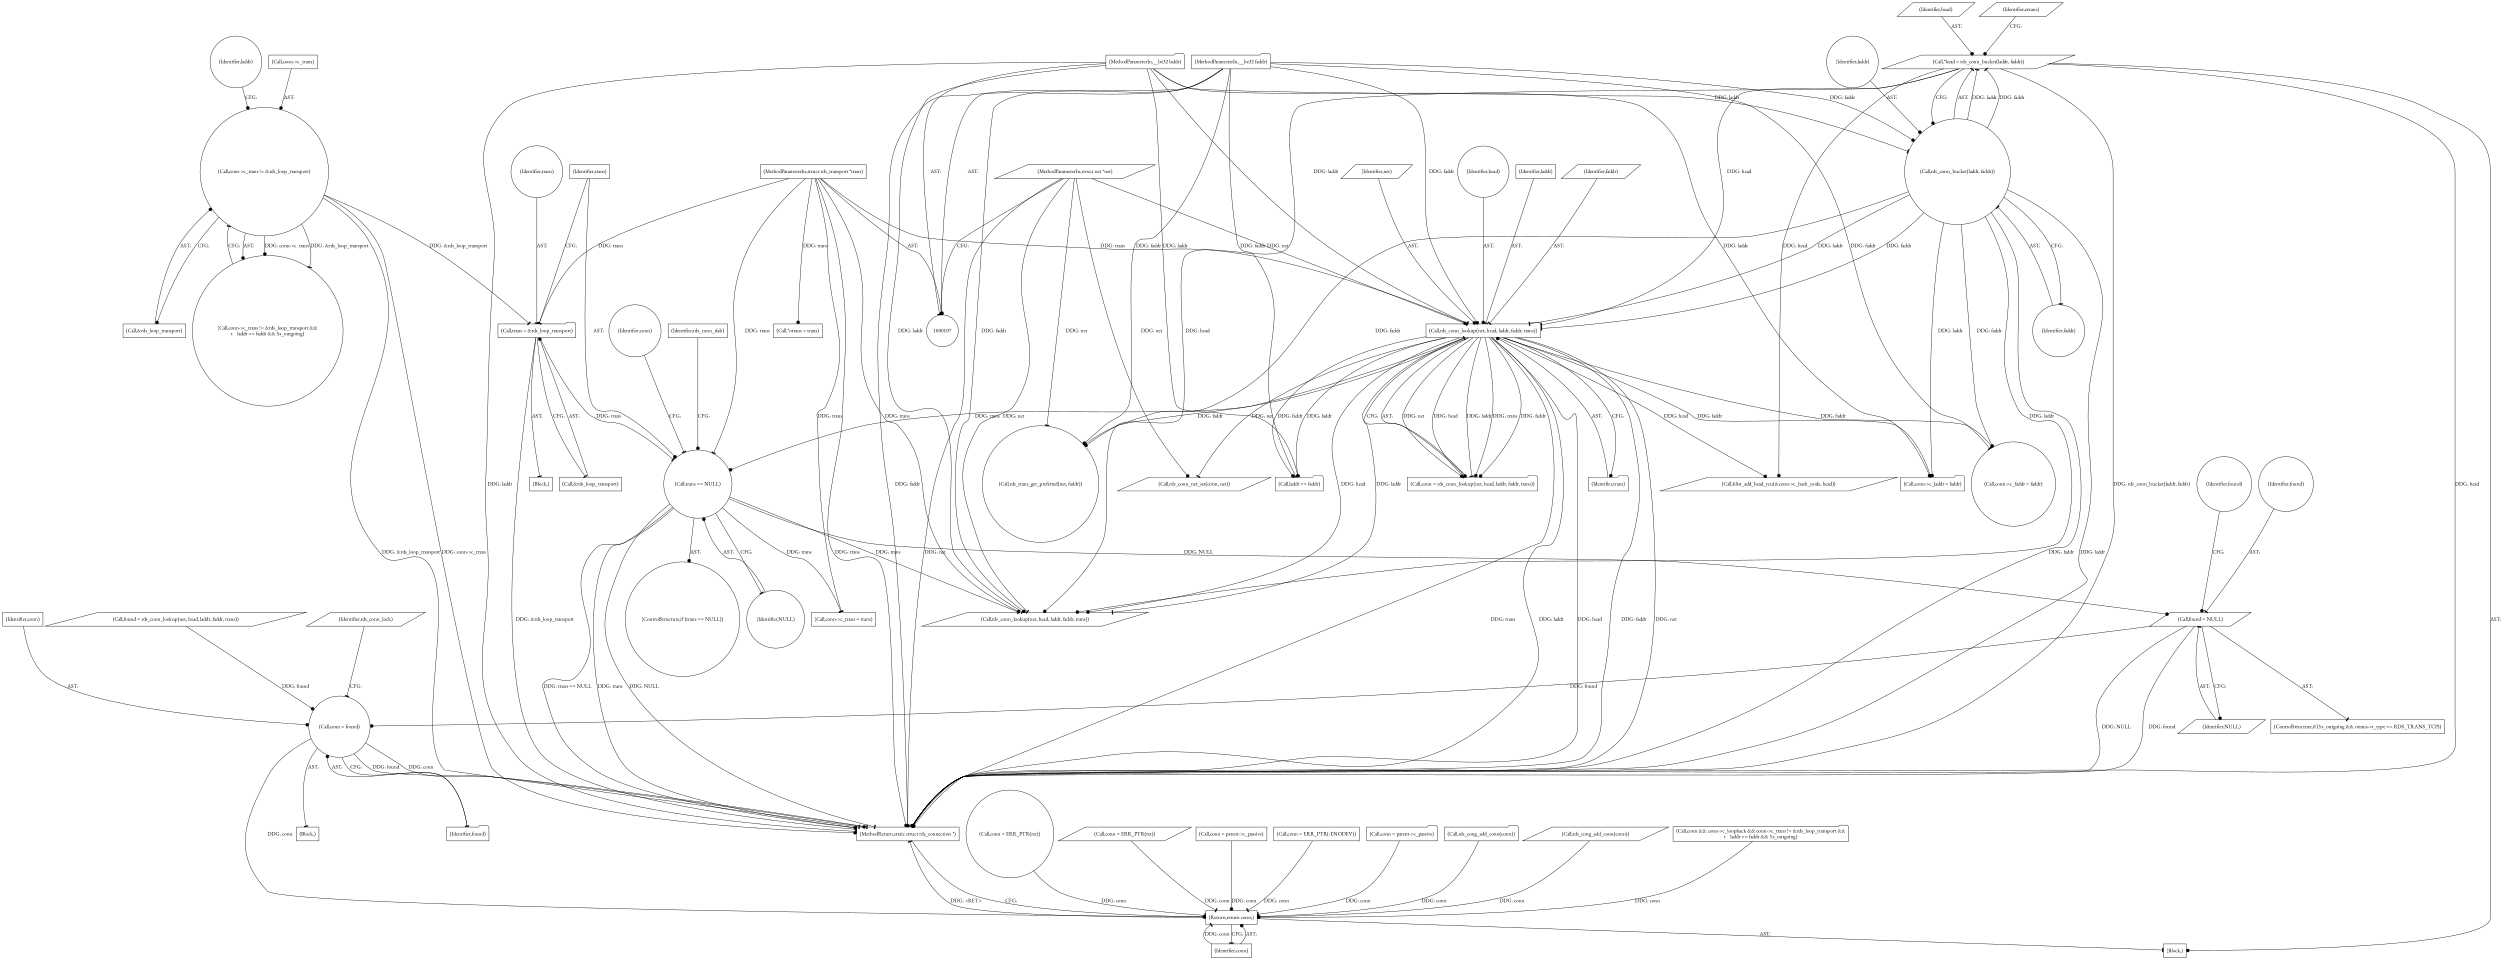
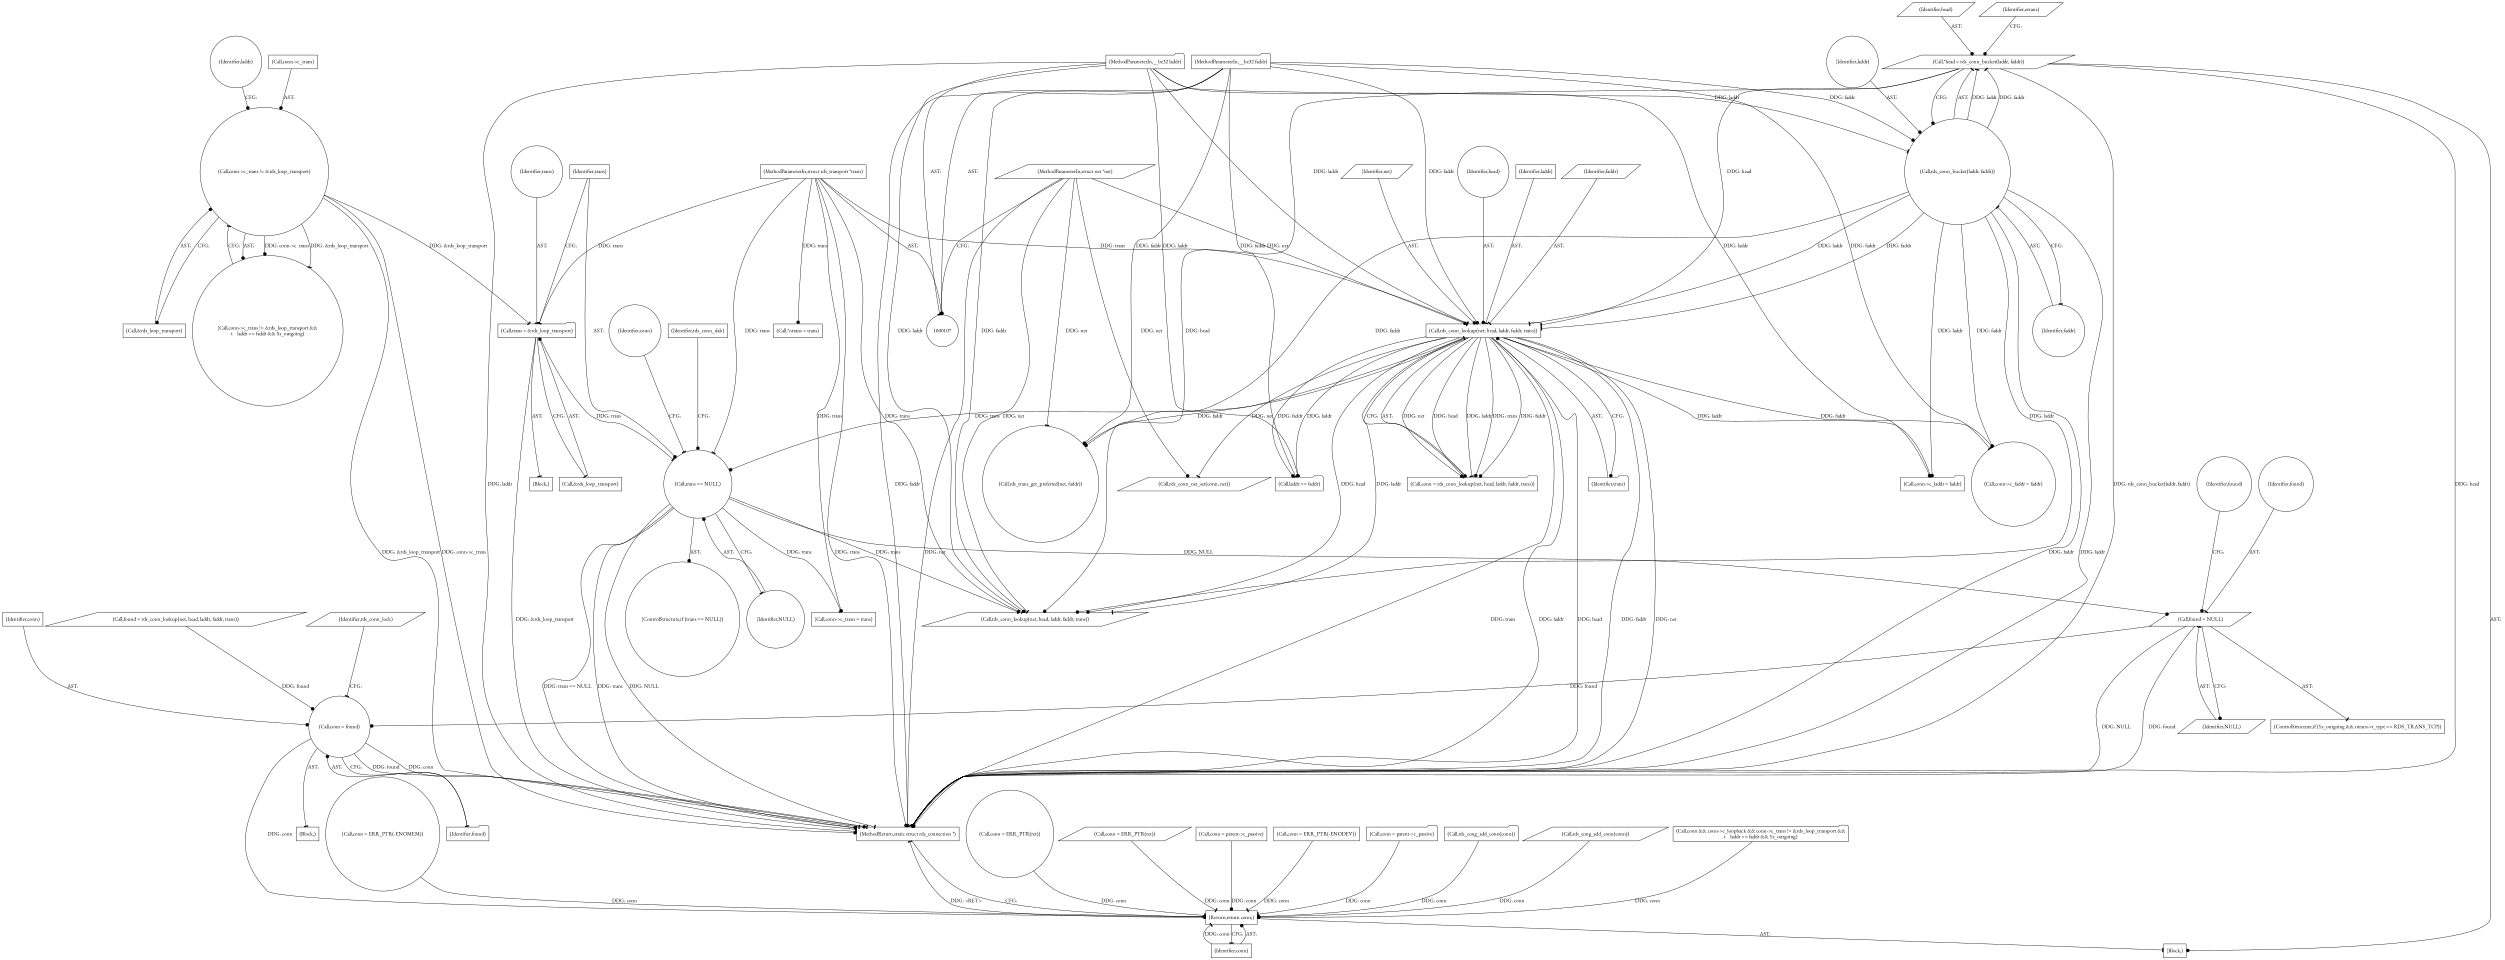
edge "(MethodParameterIn,struct rds_transport *trans)" -> "(Call,conn->c_trans = trans)": arrowhead tee -> dot
node "(Call,hlist_add_head_rcu(&conn->c_hash_node, head))": removed
node "(Call,conn = ERR_PTR(-ENOMEM))": added
